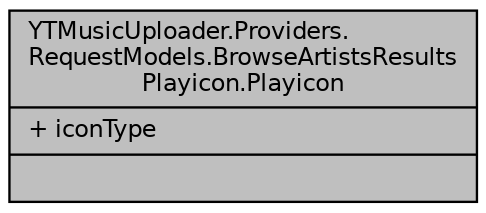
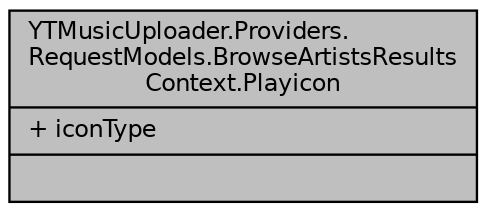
node "YTMusicUploader.Providers.": text "Playicon.Playicon" -> "Context.Playicon"
